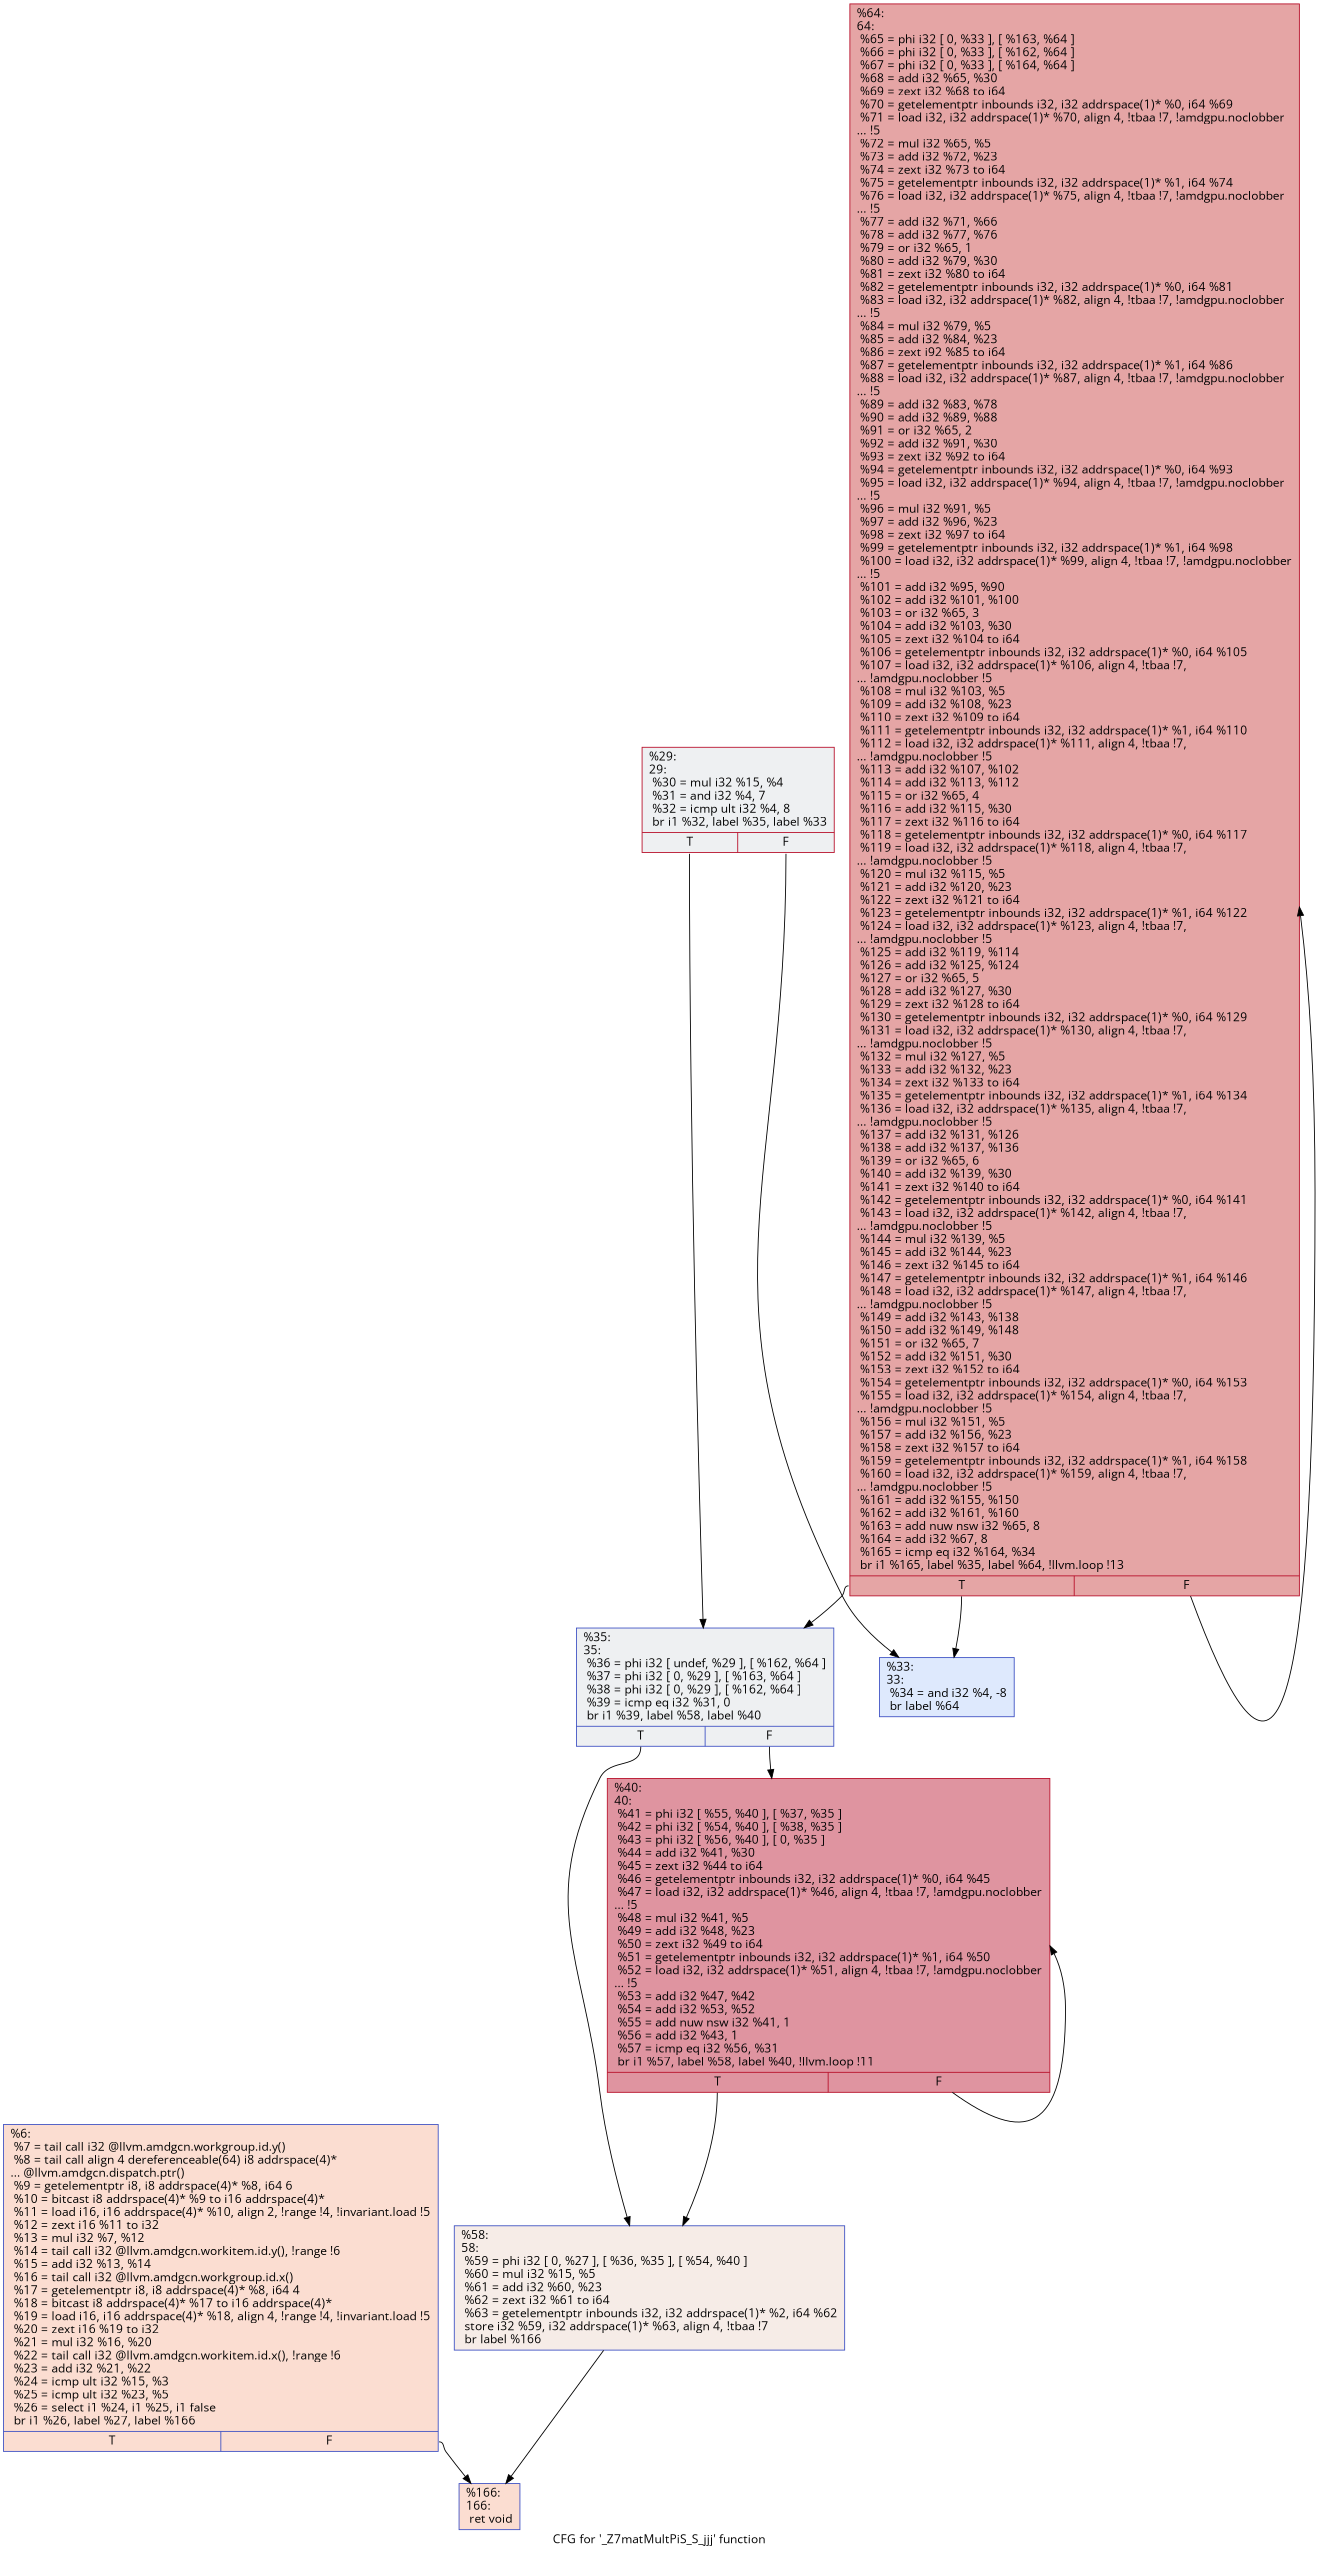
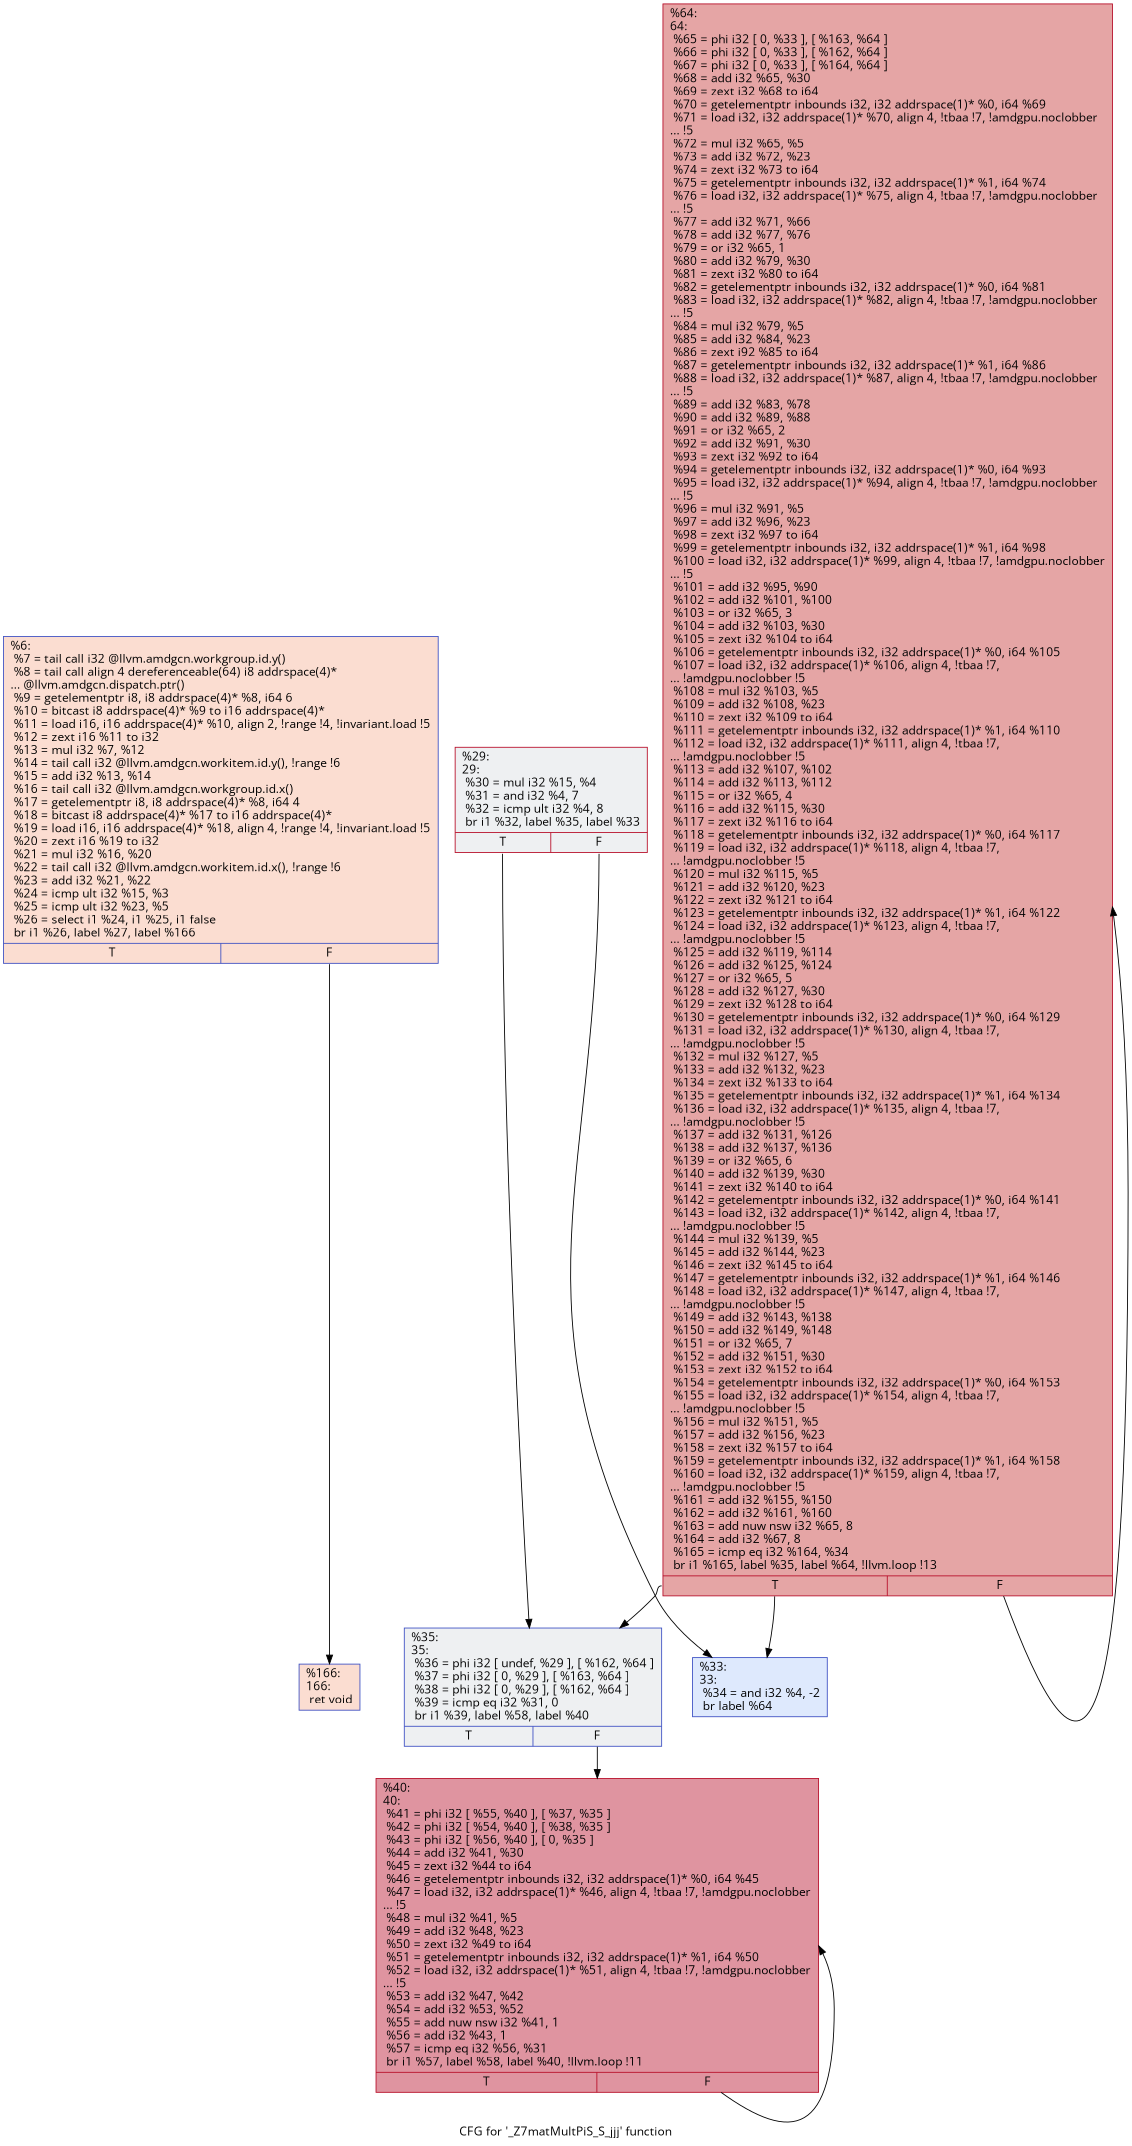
node "%33:": text "%34 = and i32 %4, -8" -> "%34 = and i32 %4, -2"
node "%58:": removed
